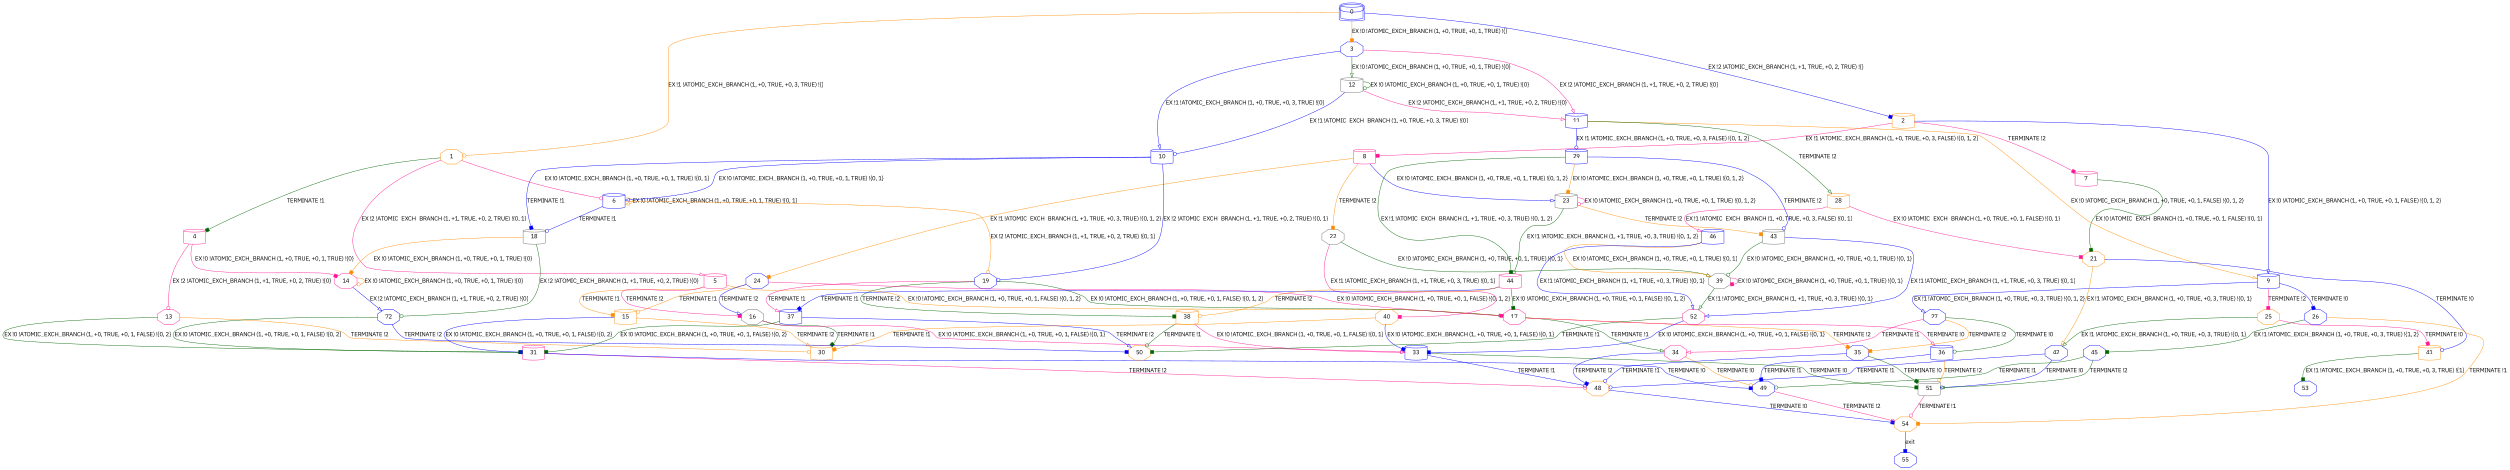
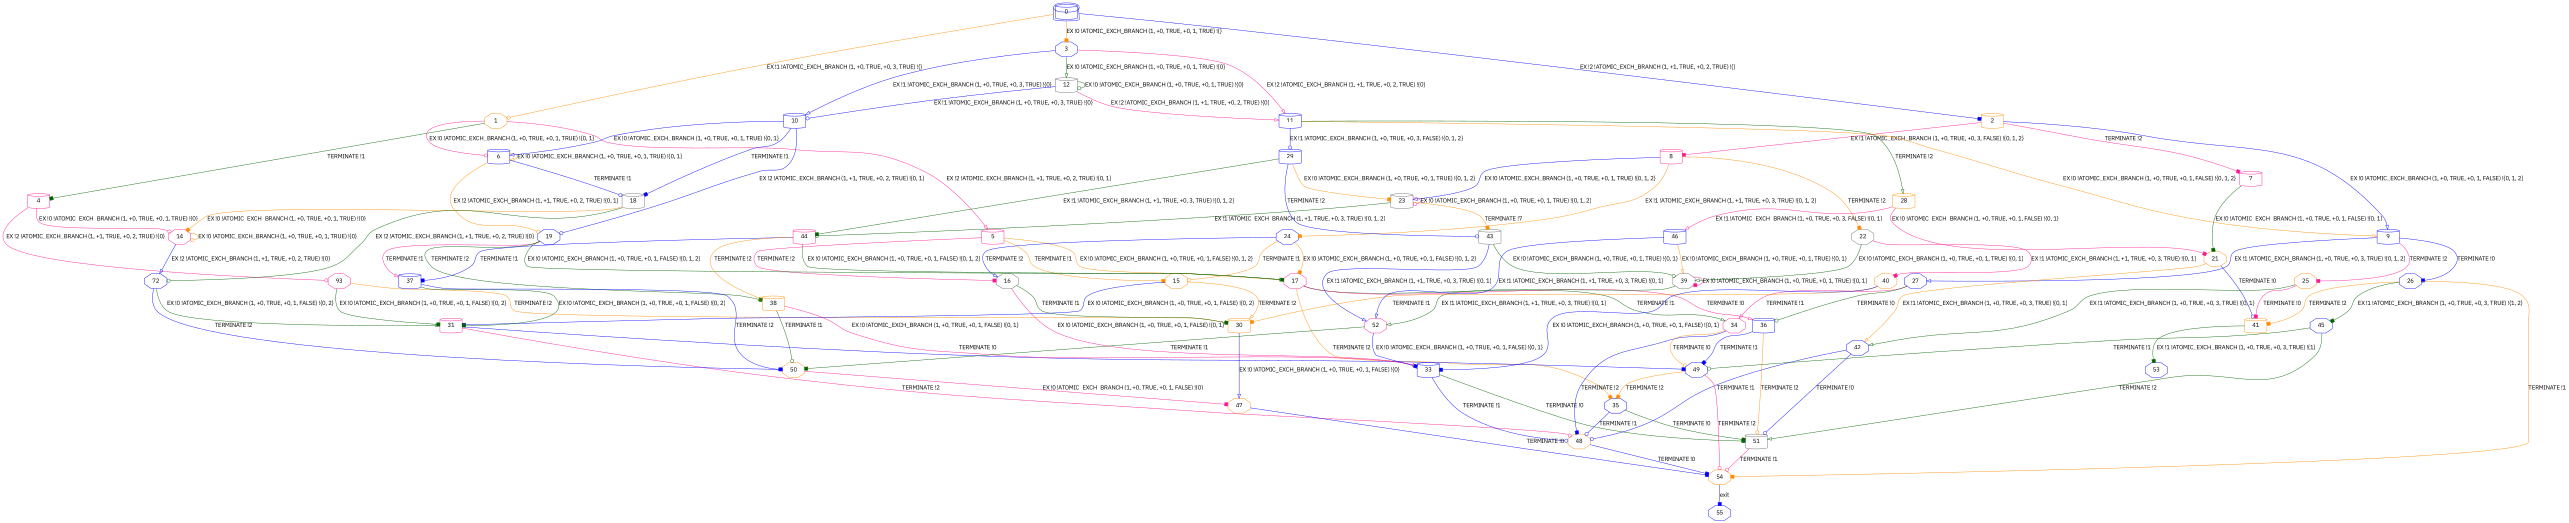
edge "23" -> "43": label "TERMINATE !2" -> "TERMINATE !7"
edge "4" -> "14": arrowhead box -> odot
edge "26" -> "41": added, label "TERMINATE !2"
edge "24" -> "17": color deeppink -> darkorange
node "13": label "13" -> "93"
node "15": shape cylinder -> octagon
edge "27" -> "35": now "49" -> "35"
node "47": added
